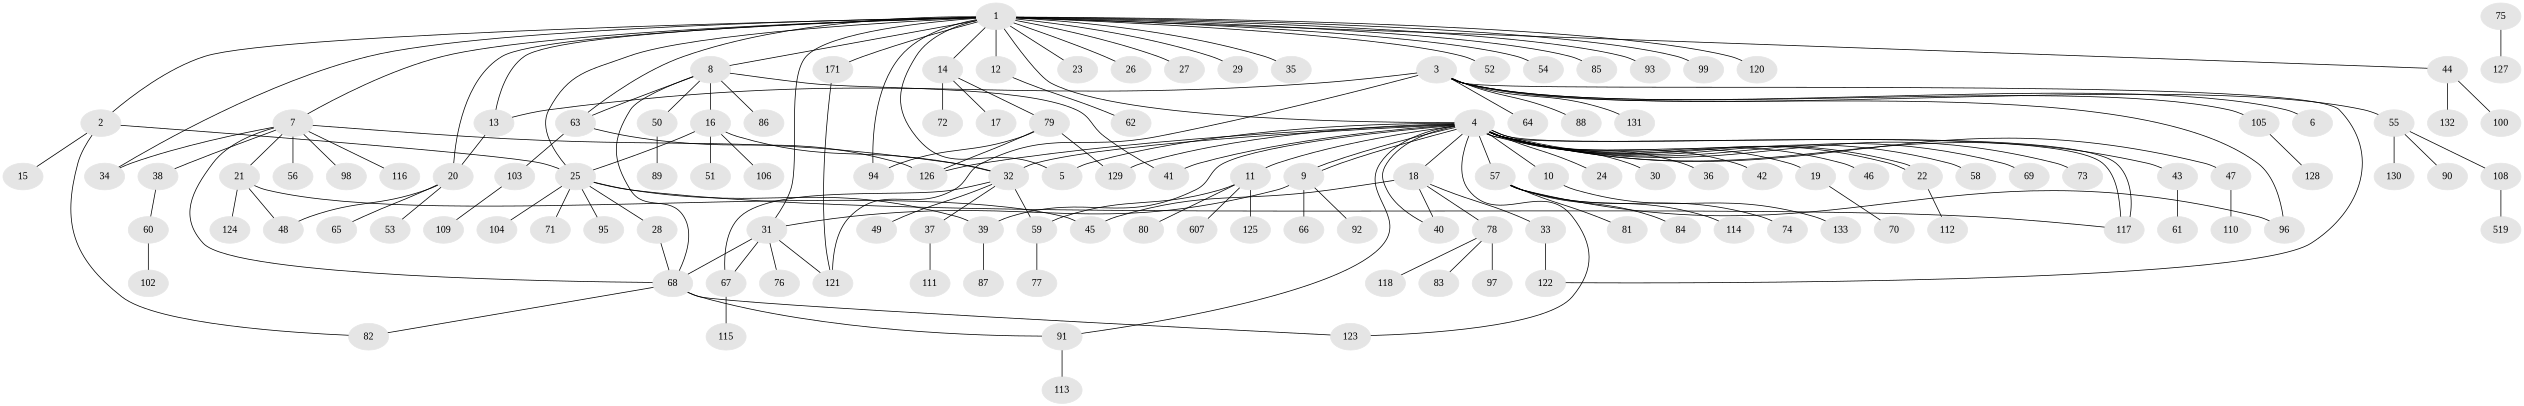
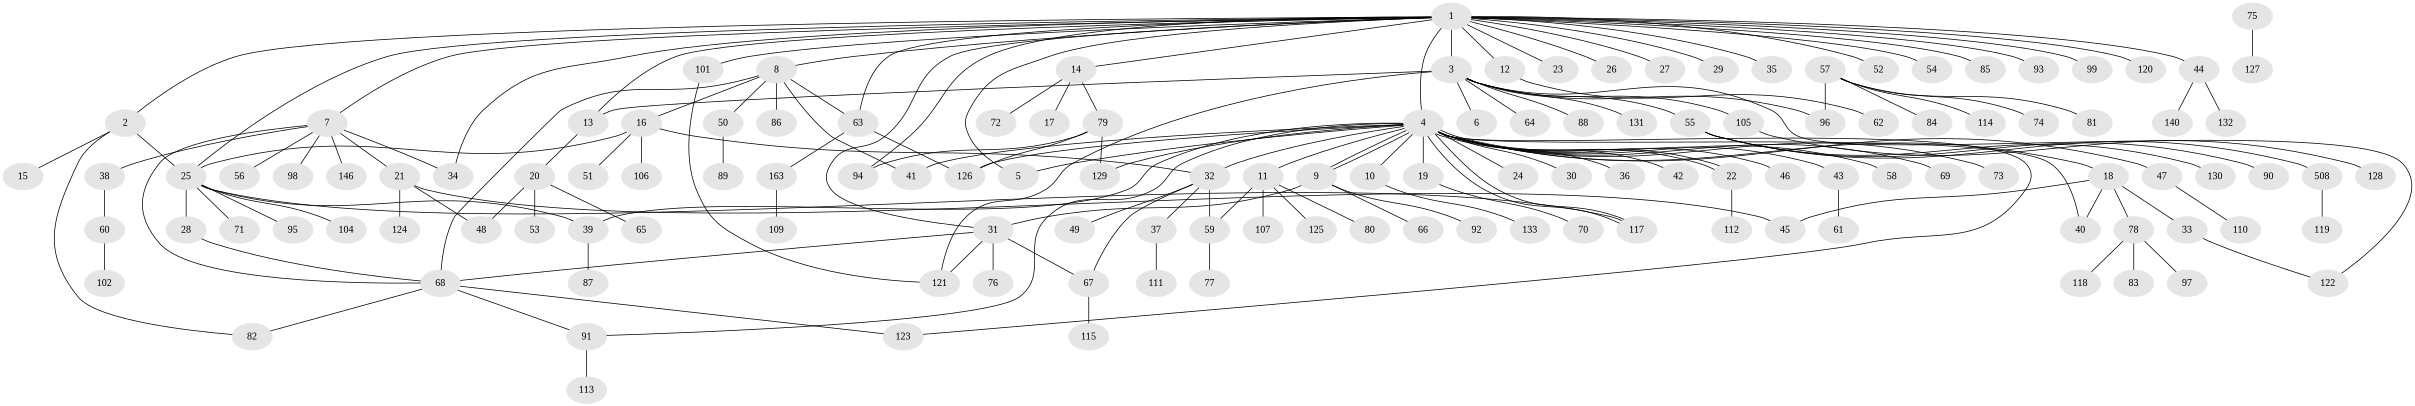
edge "1" -- "20": now "1" -- "3"
node "171": label "171" -> "101"
node "100": label "100" -> "140"
edge "7" -- "32": removed
edge "4" -- "57": removed
node "116": label "116" -> "146"
node "103": label "103" -> "163"
node "108": label "108" -> "508"
node "607": label "607" -> "107"
node "519": label "519" -> "119"
